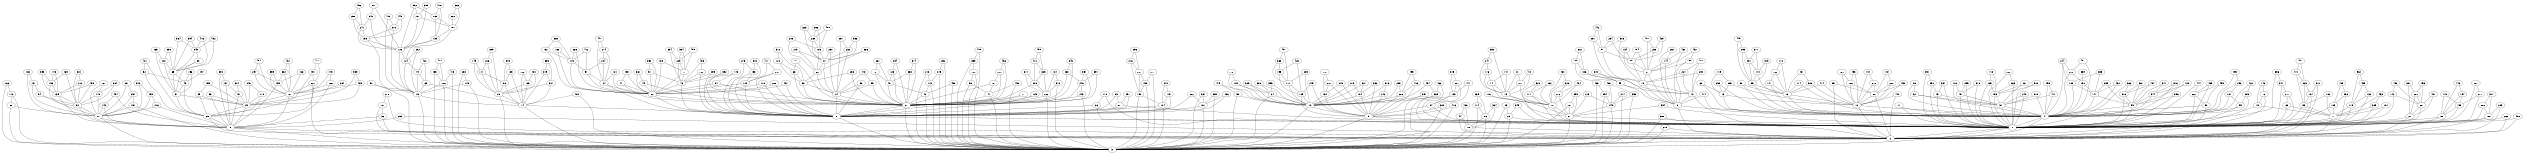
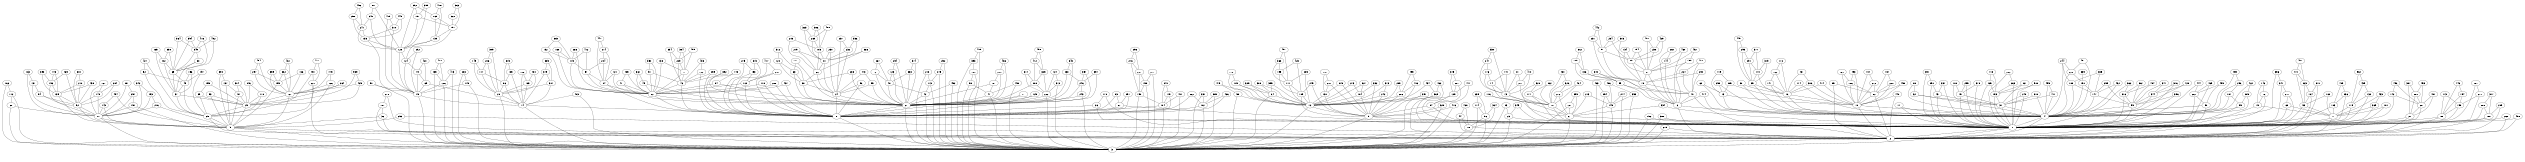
edge "221" -- "127": now "264" -- "127"
node "401": added
edge "197" -- "25": added
node "192": added
